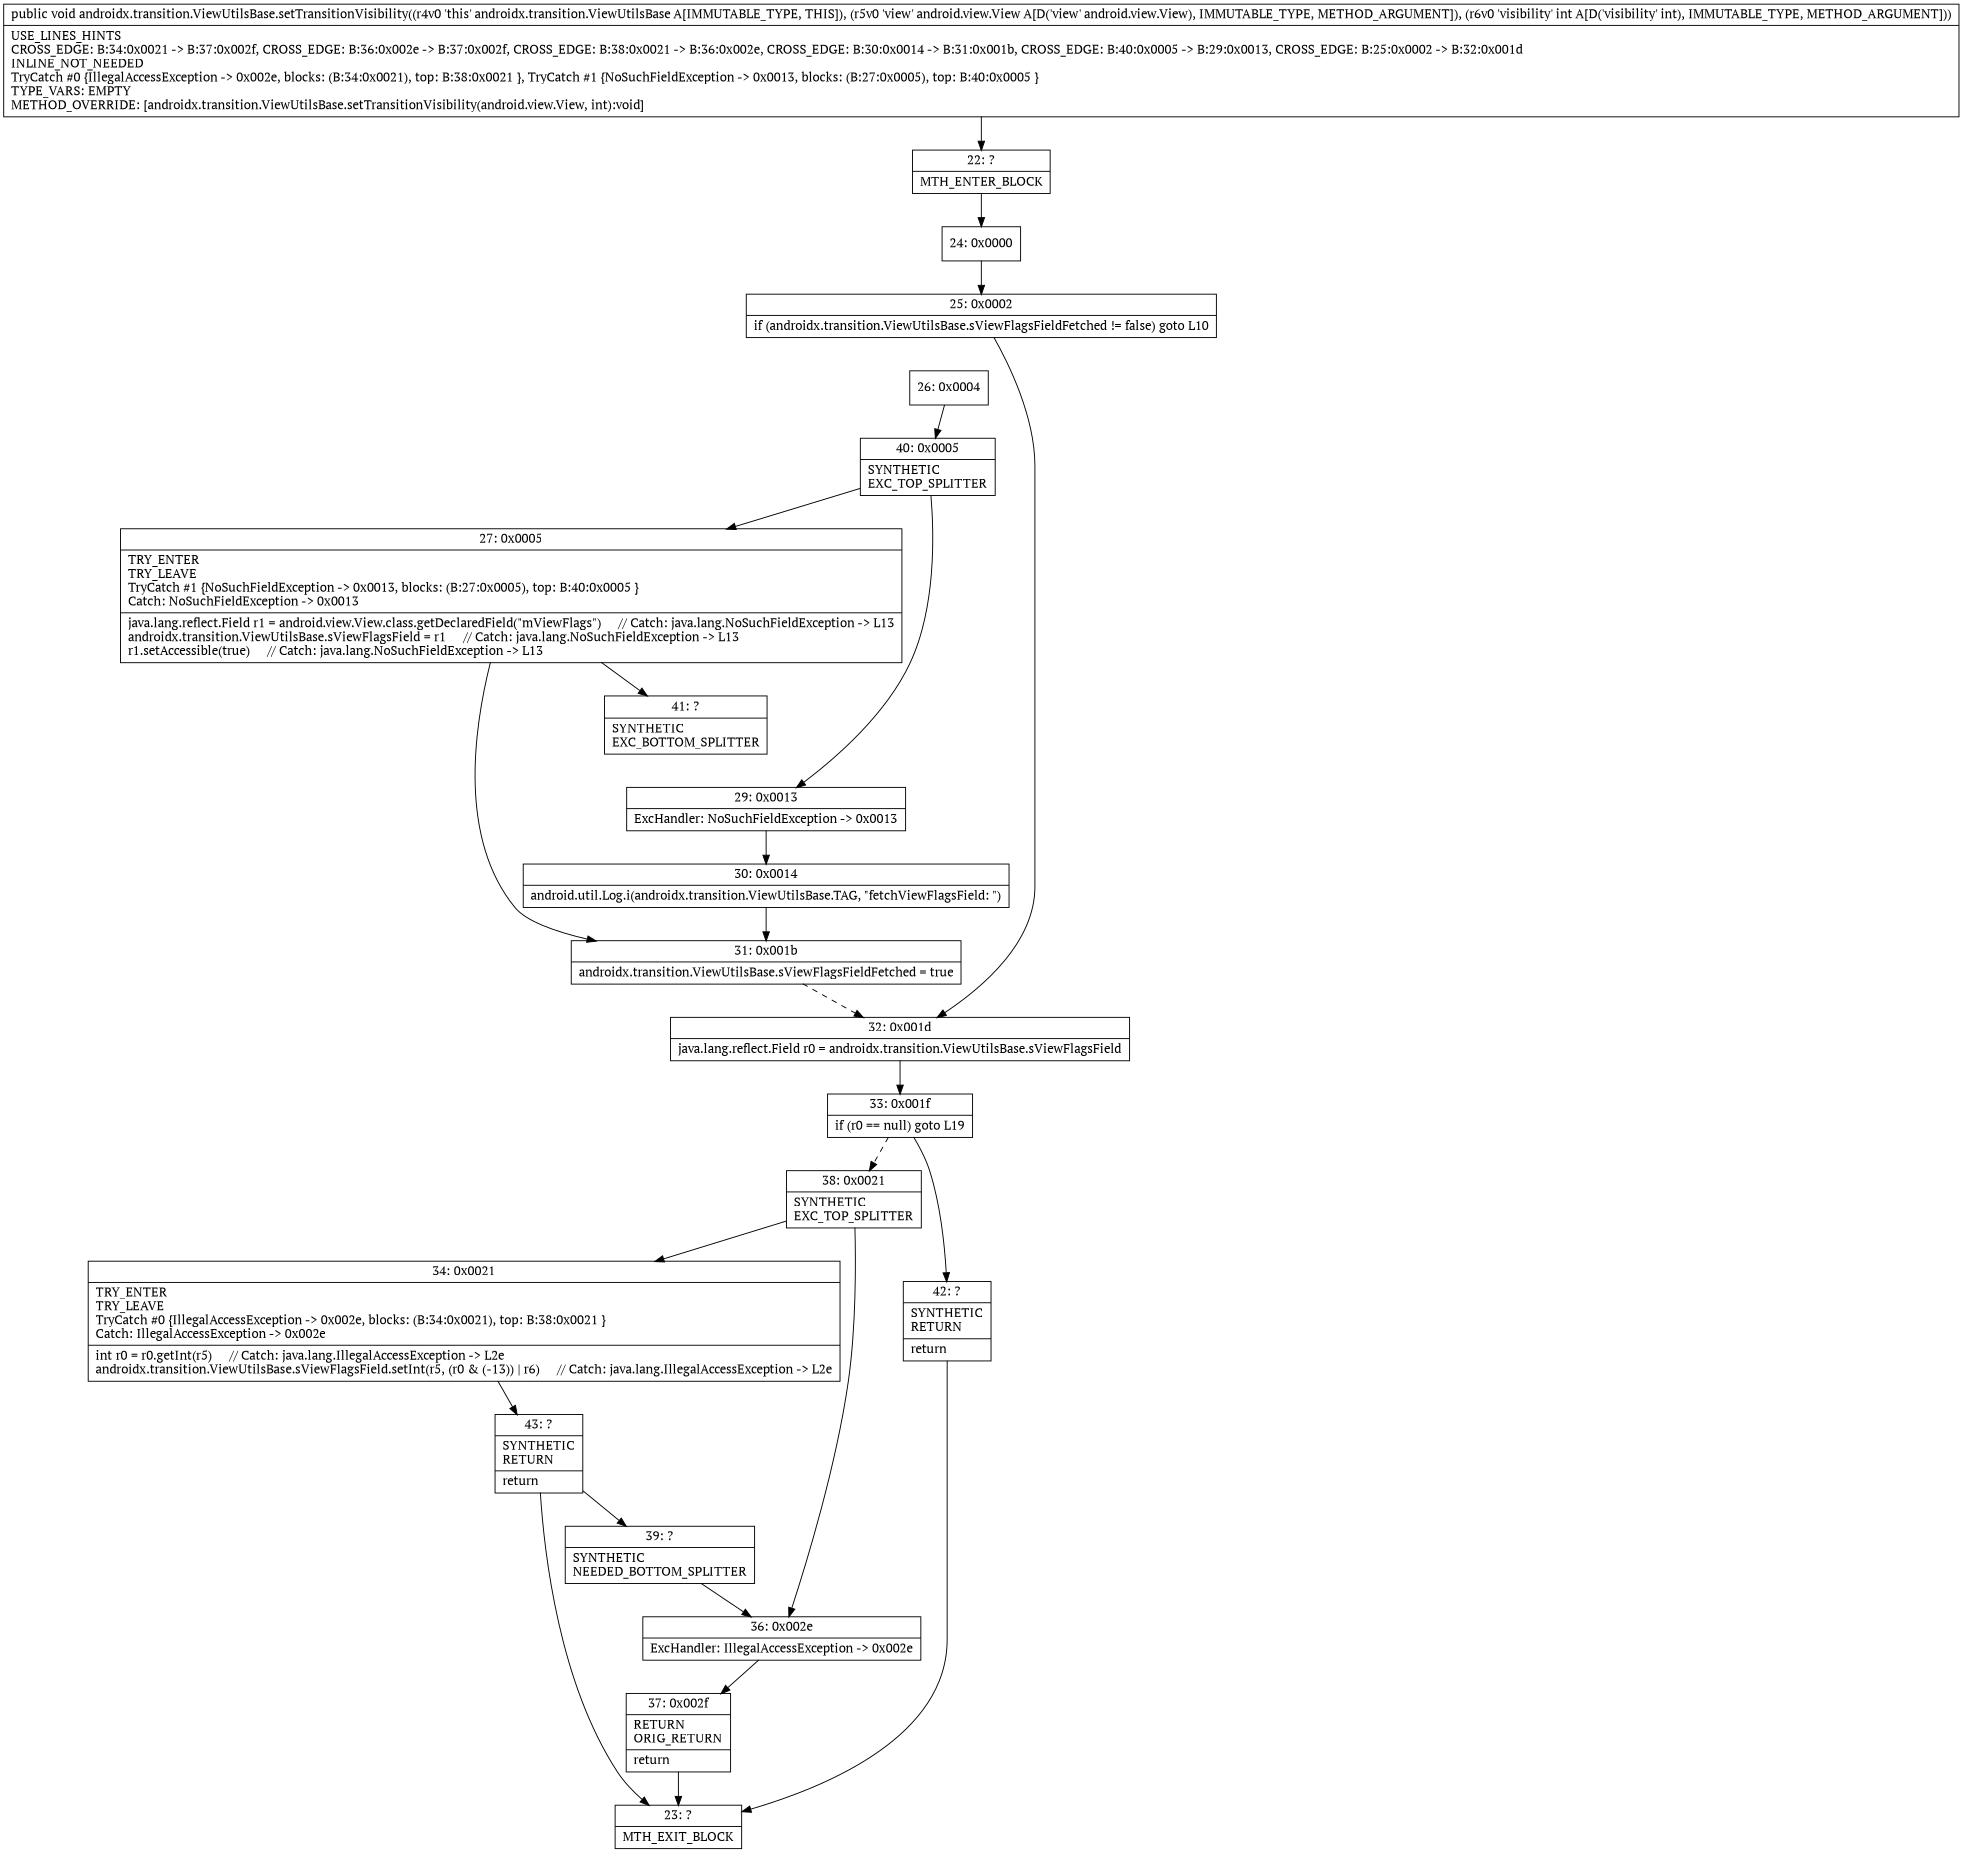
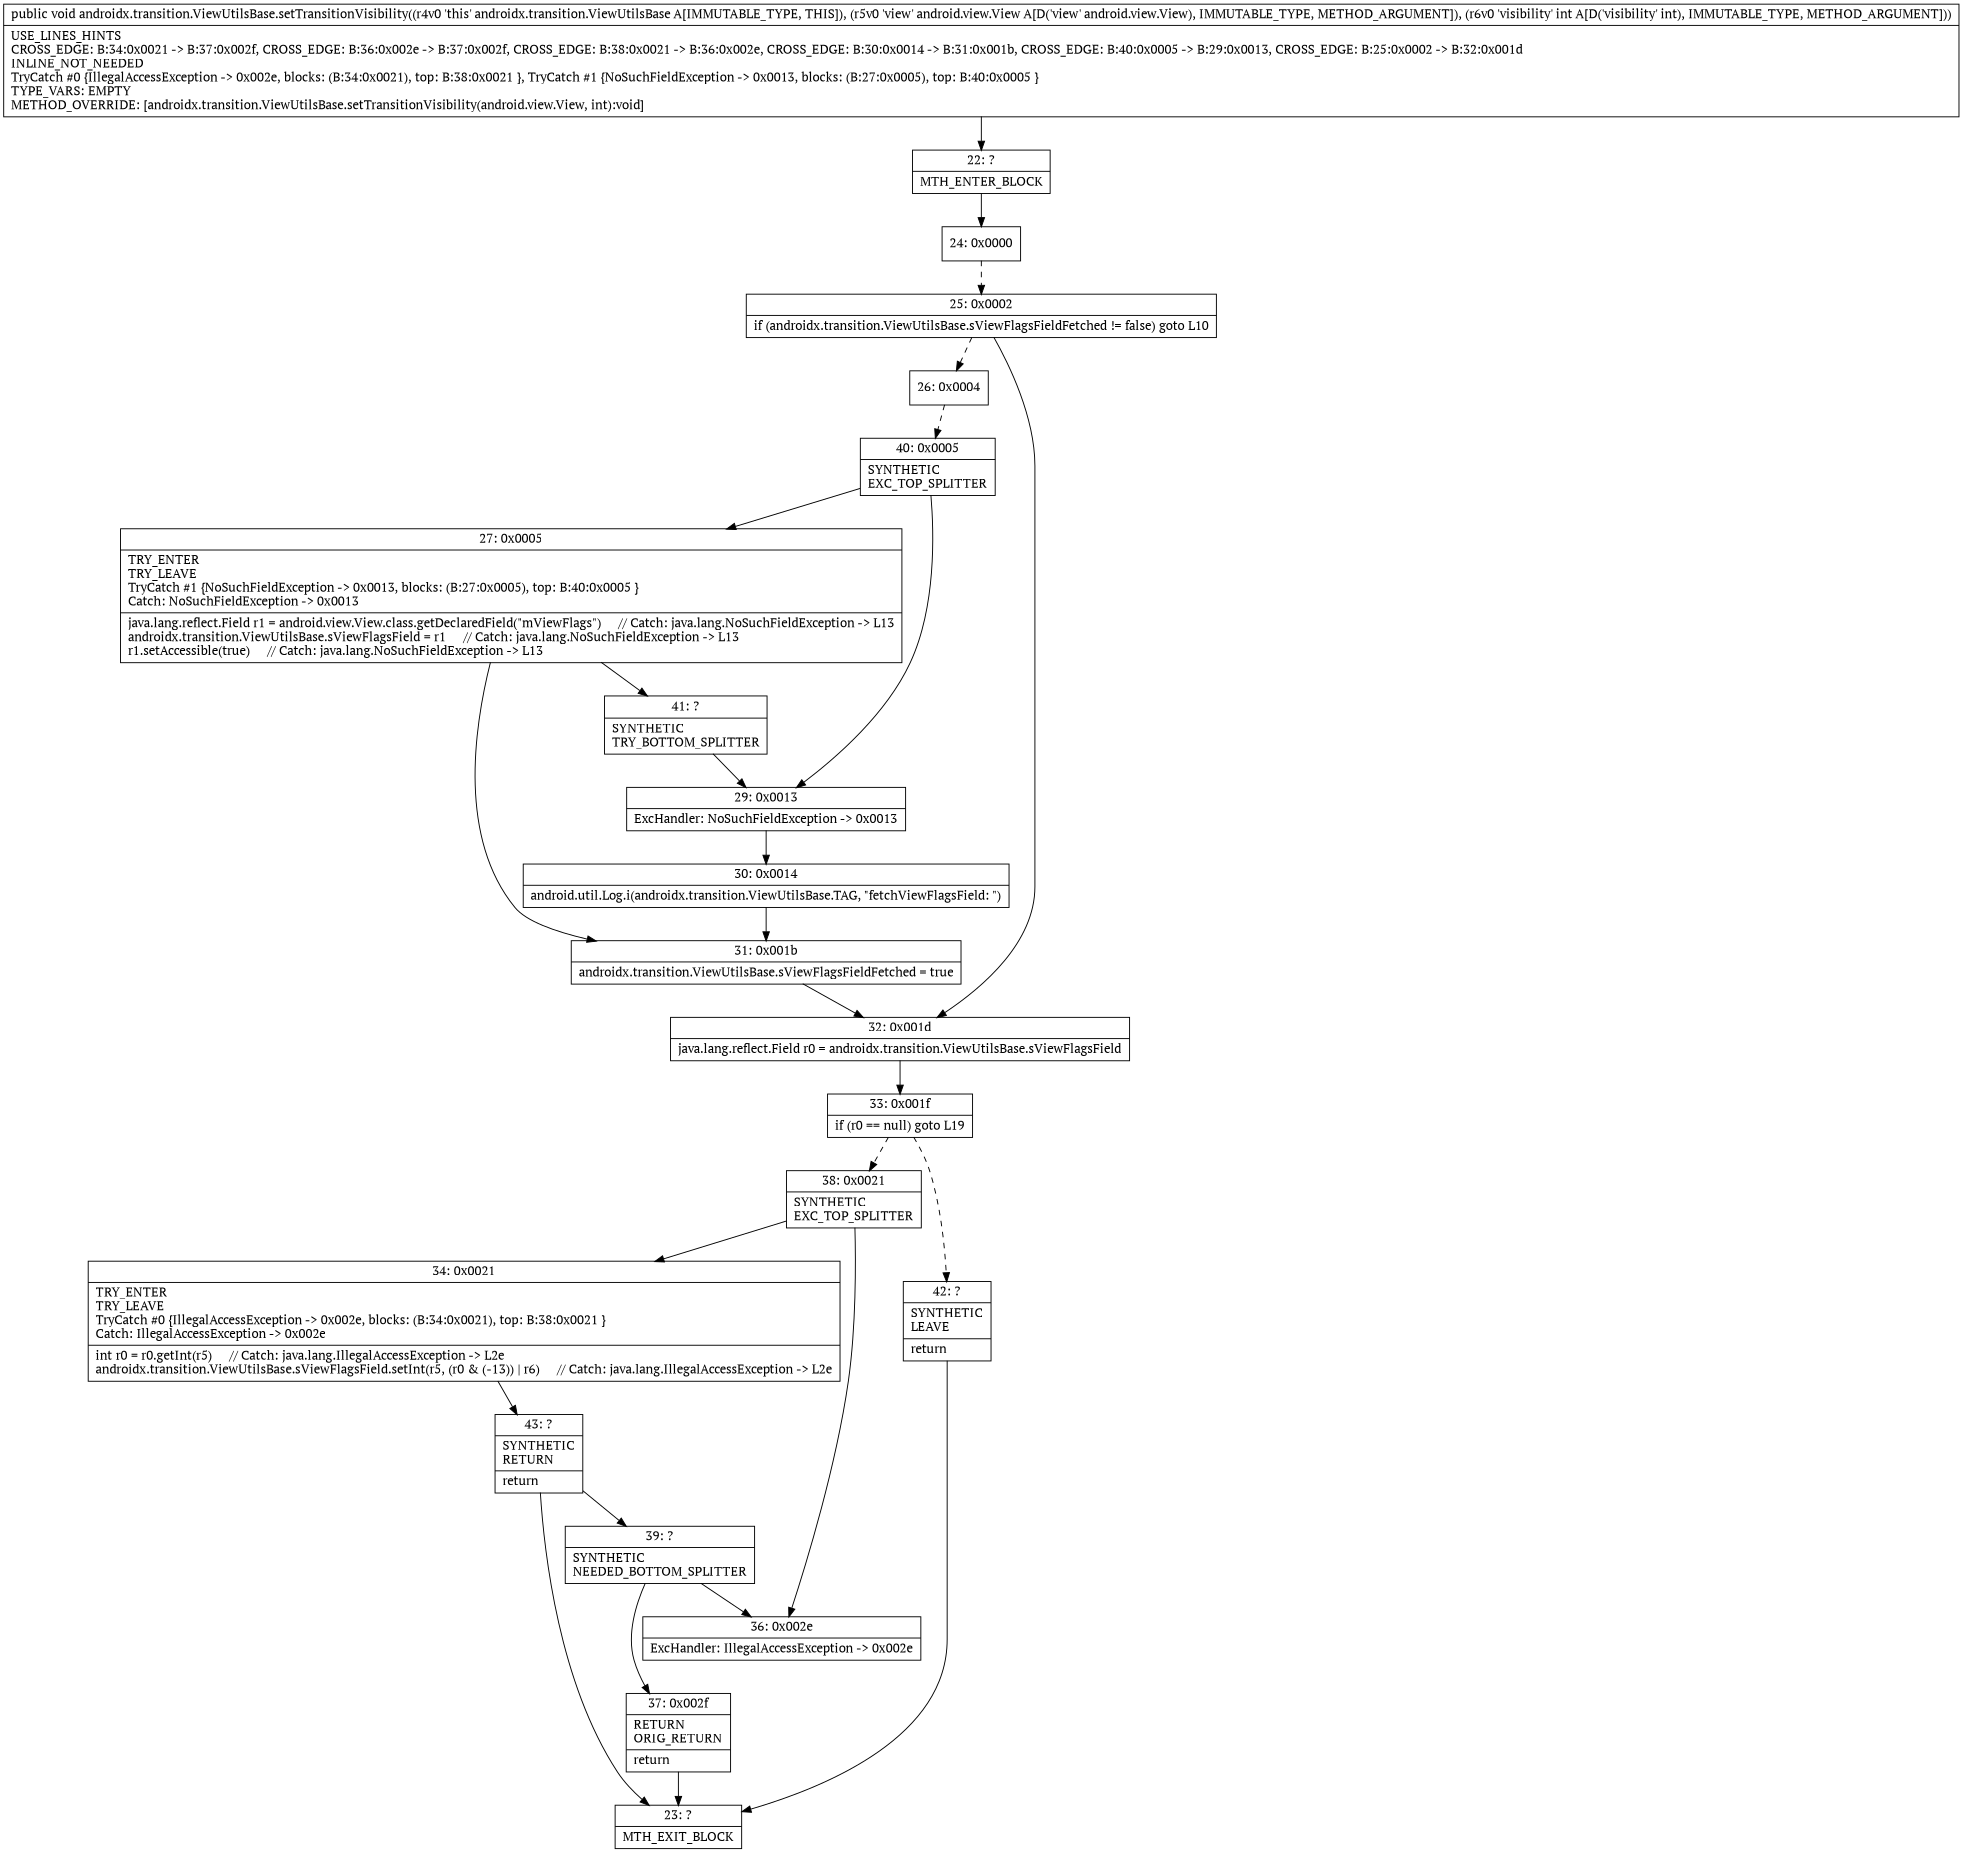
edge "24: 0x0000" -> "25: 0x0002": style solid -> dashed
edge "25: 0x0002" -> "26: 0x0004": added
edge "26: 0x0004" -> "40: 0x0005": style solid -> dashed
node "41: ?": text "EXC_BOTTOM_SPLITTER" -> "TRY_BOTTOM_SPLITTER"
edge "41: ?" -> "29: 0x0013": added
edge "31: 0x001b" -> "32: 0x001d": style dashed -> solid
edge "33: 0x001f" -> "42: ?": style solid -> dashed
node "42: ?": text "RETURN" -> "LEAVE"
edge "36: 0x002e" -> "37: 0x002f": now "39: ?" -> "37: 0x002f"
